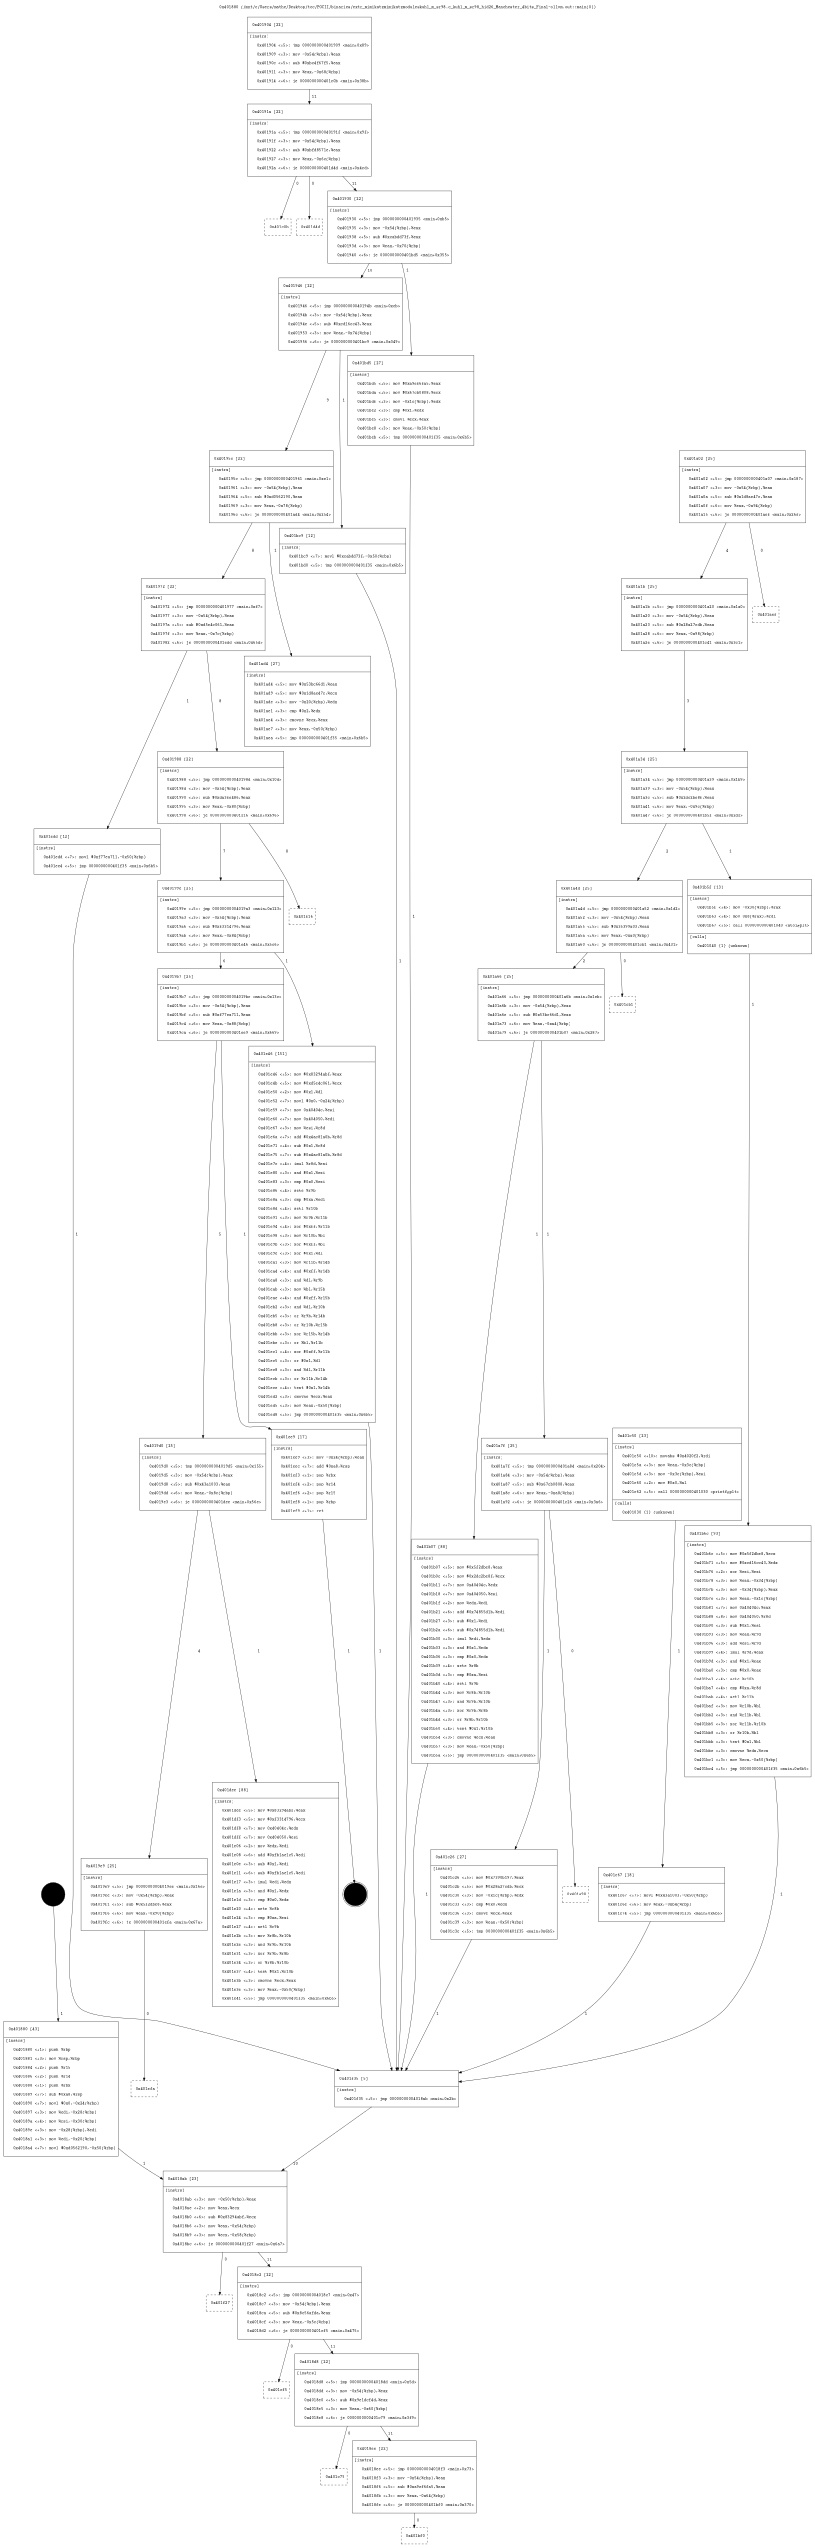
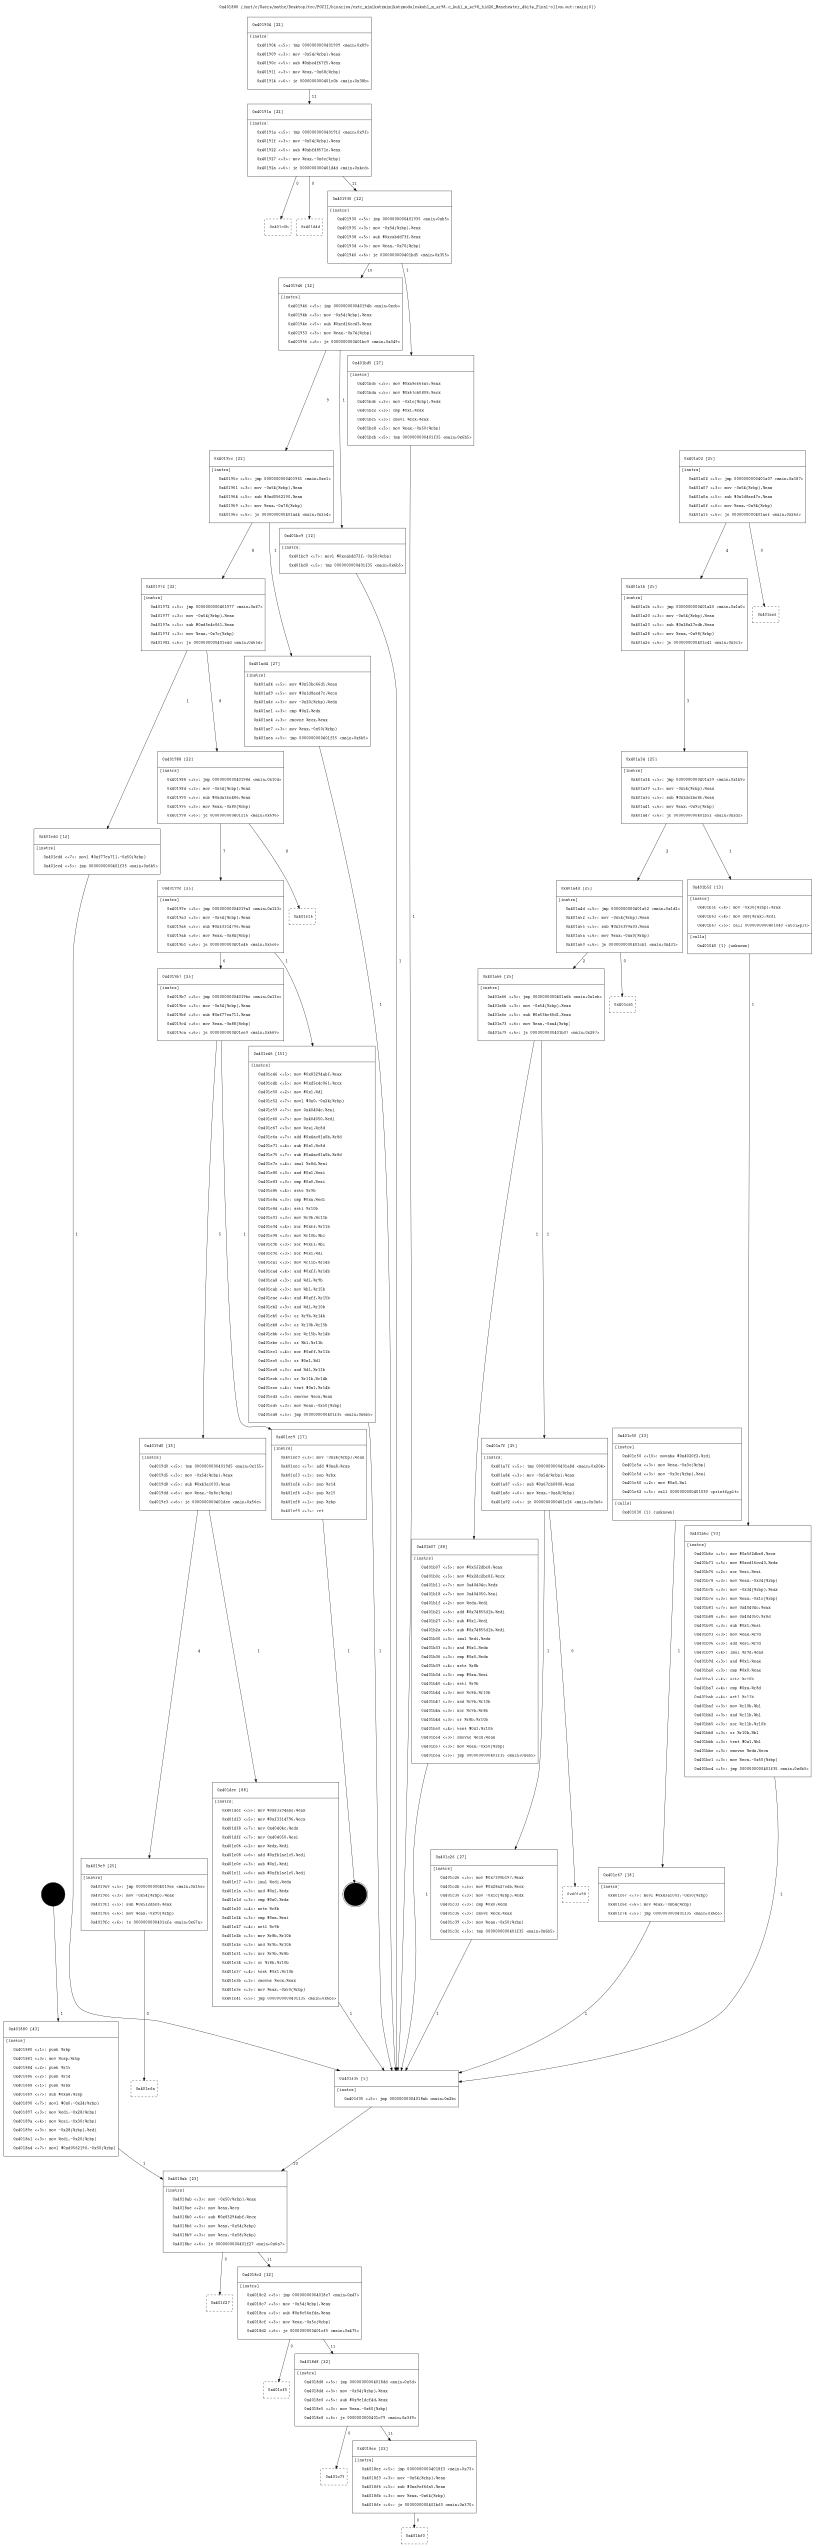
edge "0x401ad4 [27]" -> "0x401f35 [5]": added, label "1"
edge "0x401dee [88]" -> "0x401f35 [5]": added, label "1"
